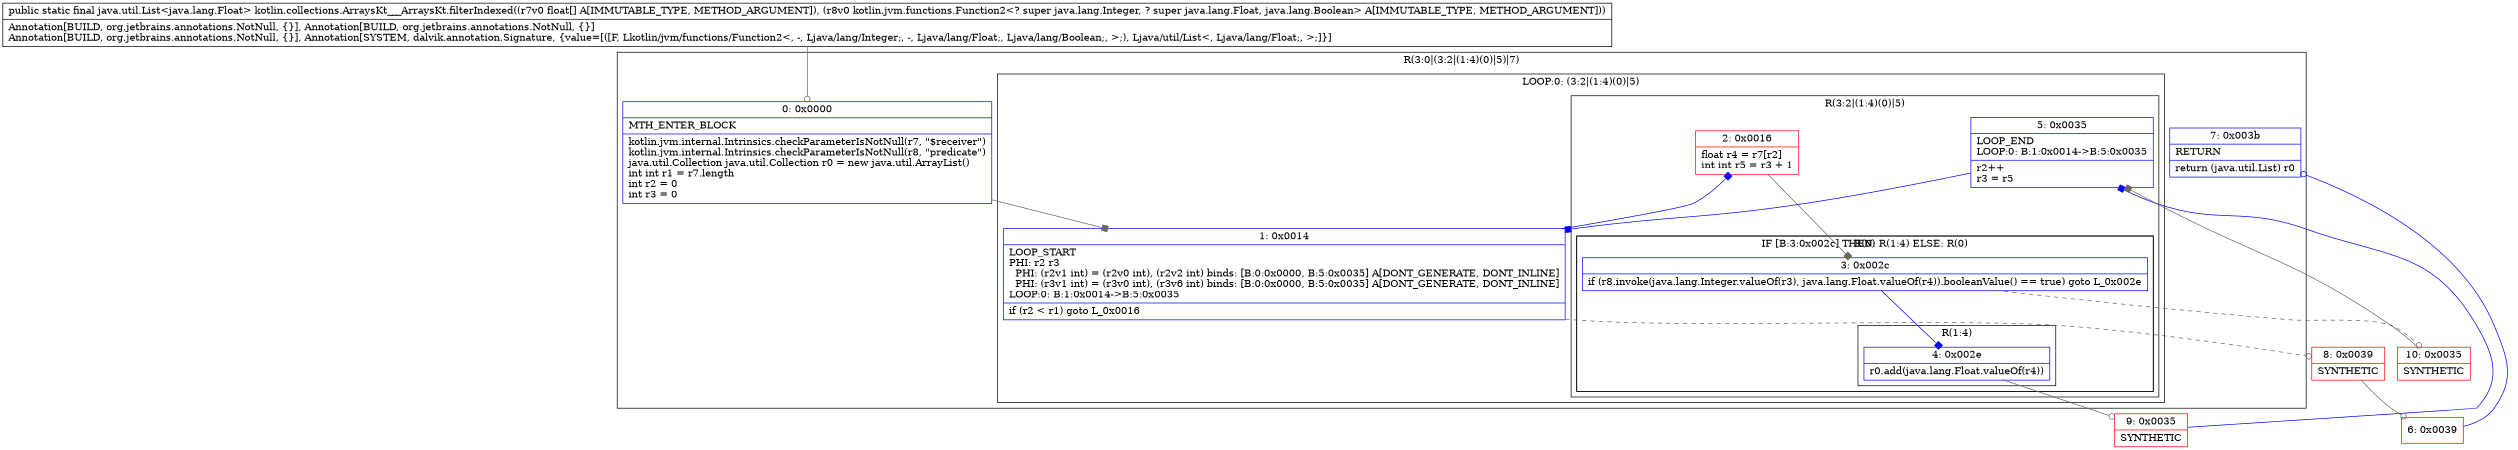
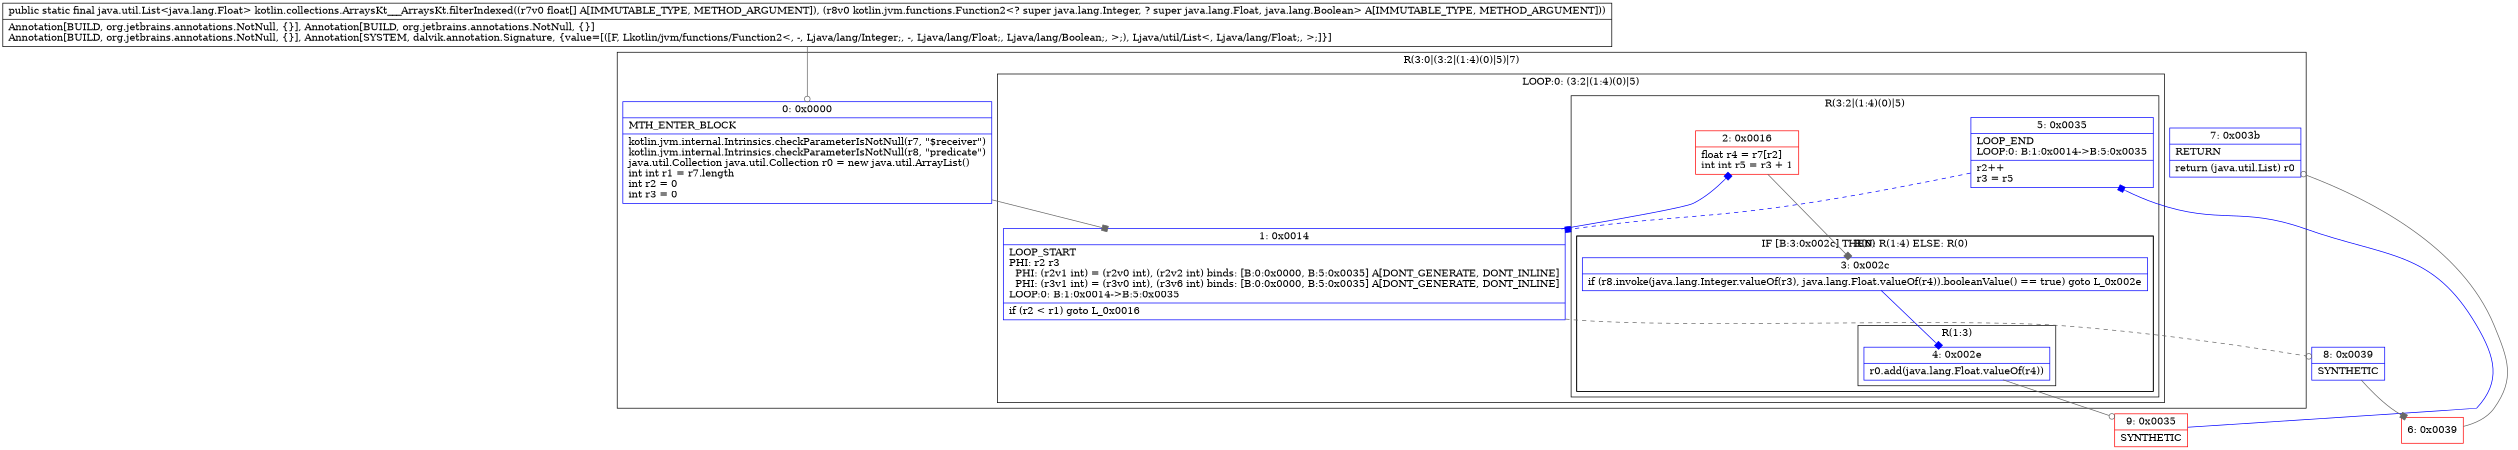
edge "5: 0x0035" -> "1: 0x0014": style solid -> dashed
edge "6: 0x0039" -> "7: 0x003b": color blue -> gray40
cluster "R(1:4)": label "R(1:4)" -> "R(1:3)"
node "8: 0x0039": color red -> blue
node "10: 0x0035": removed
edge "8: 0x0039" -> "6: 0x0039": arrowhead odot -> box
